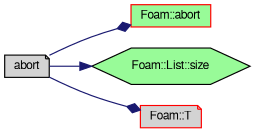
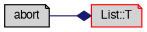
node "Foam::abort": removed
node "Foam::List::size": removed
node "Foam::T": label "Foam::T" -> "List::T"
